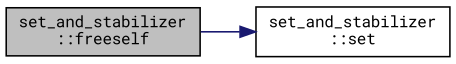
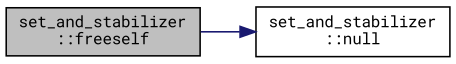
node "set_and_stabilizer ::set": label "set_and_stabilizer ::set" -> "set_and_stabilizer ::null"
